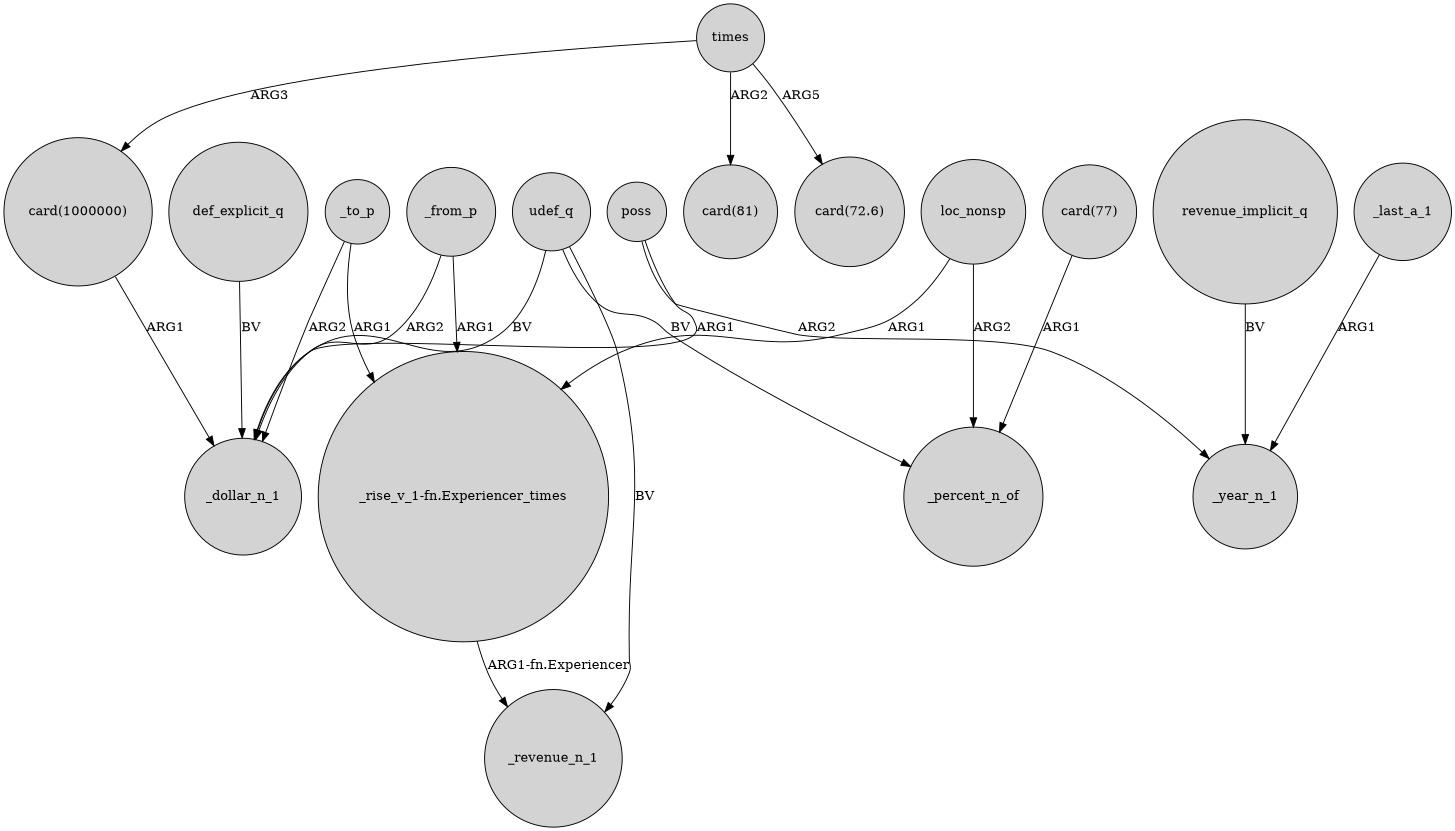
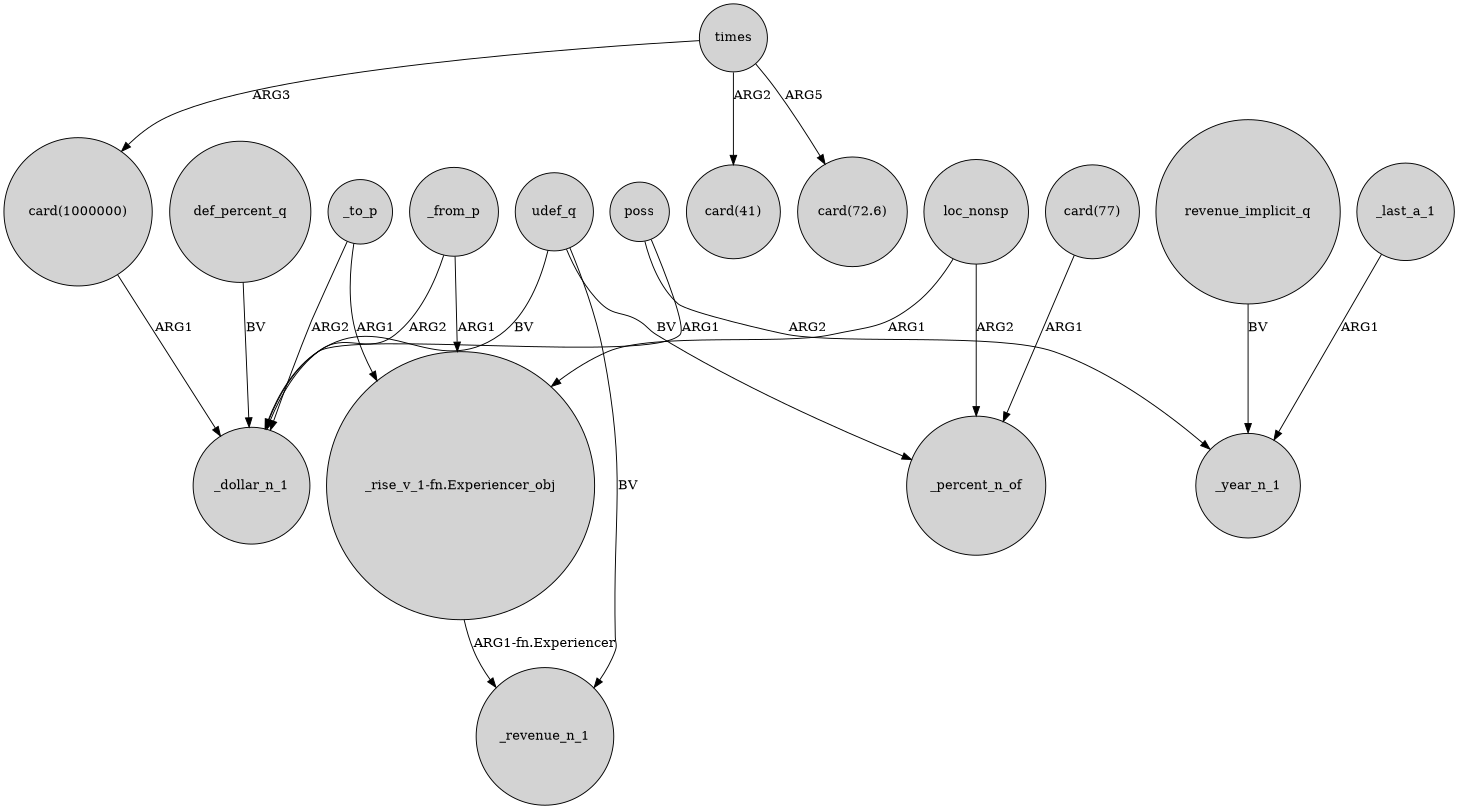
node "def_explicit_q": label "def_explicit_q" -> "def_percent_q"
node "card(81)": label "card(81)" -> "card(41)"
node "_rise_v_1-fn.Experiencer_times": label "_rise_v_1-fn.Experiencer_times" -> "_rise_v_1-fn.Experiencer_obj"
